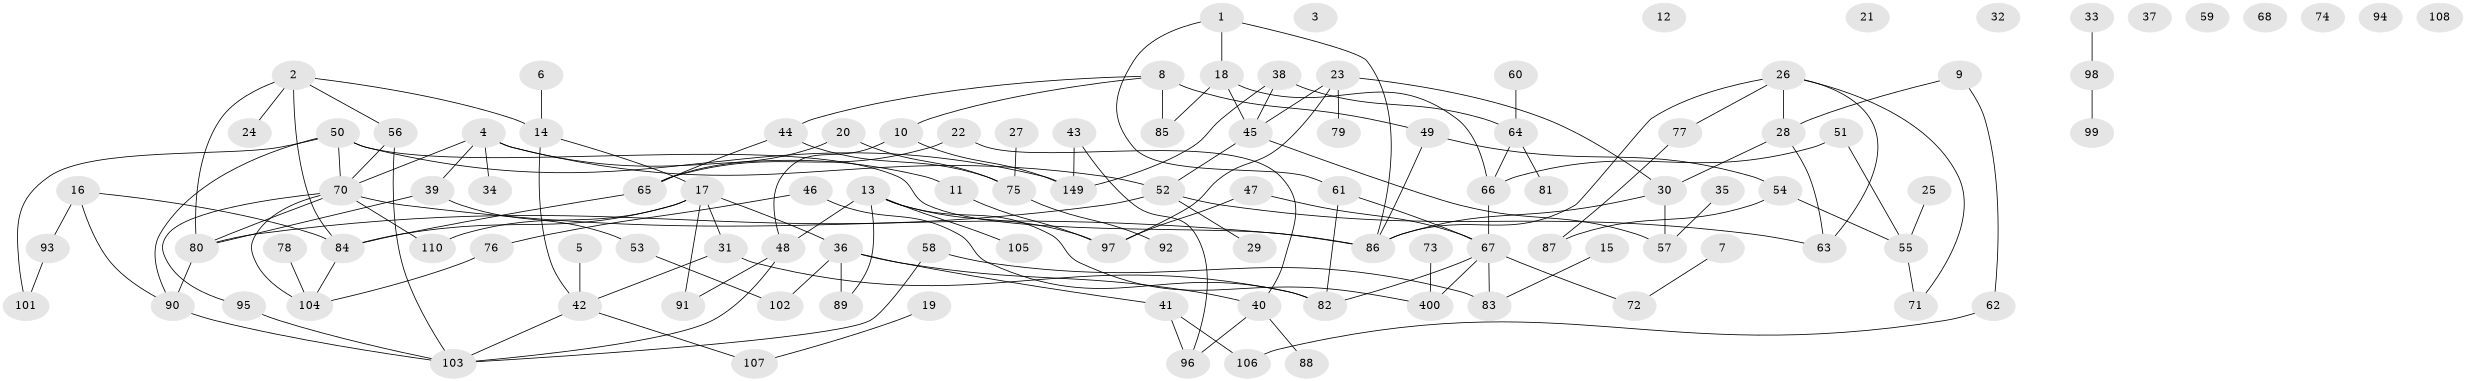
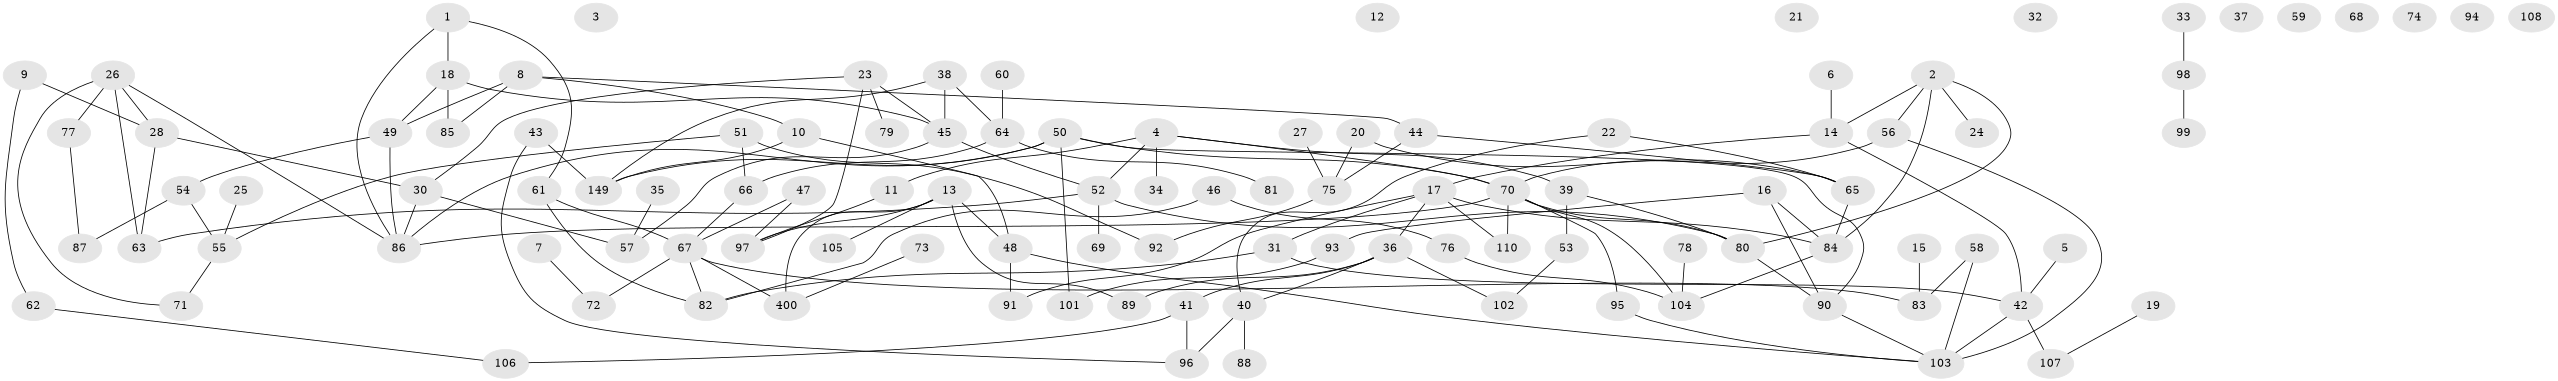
edge "18" -- "66": now "18" -- "49"
edge "51" -- "92": added
node "29": label "29" -> "69"
